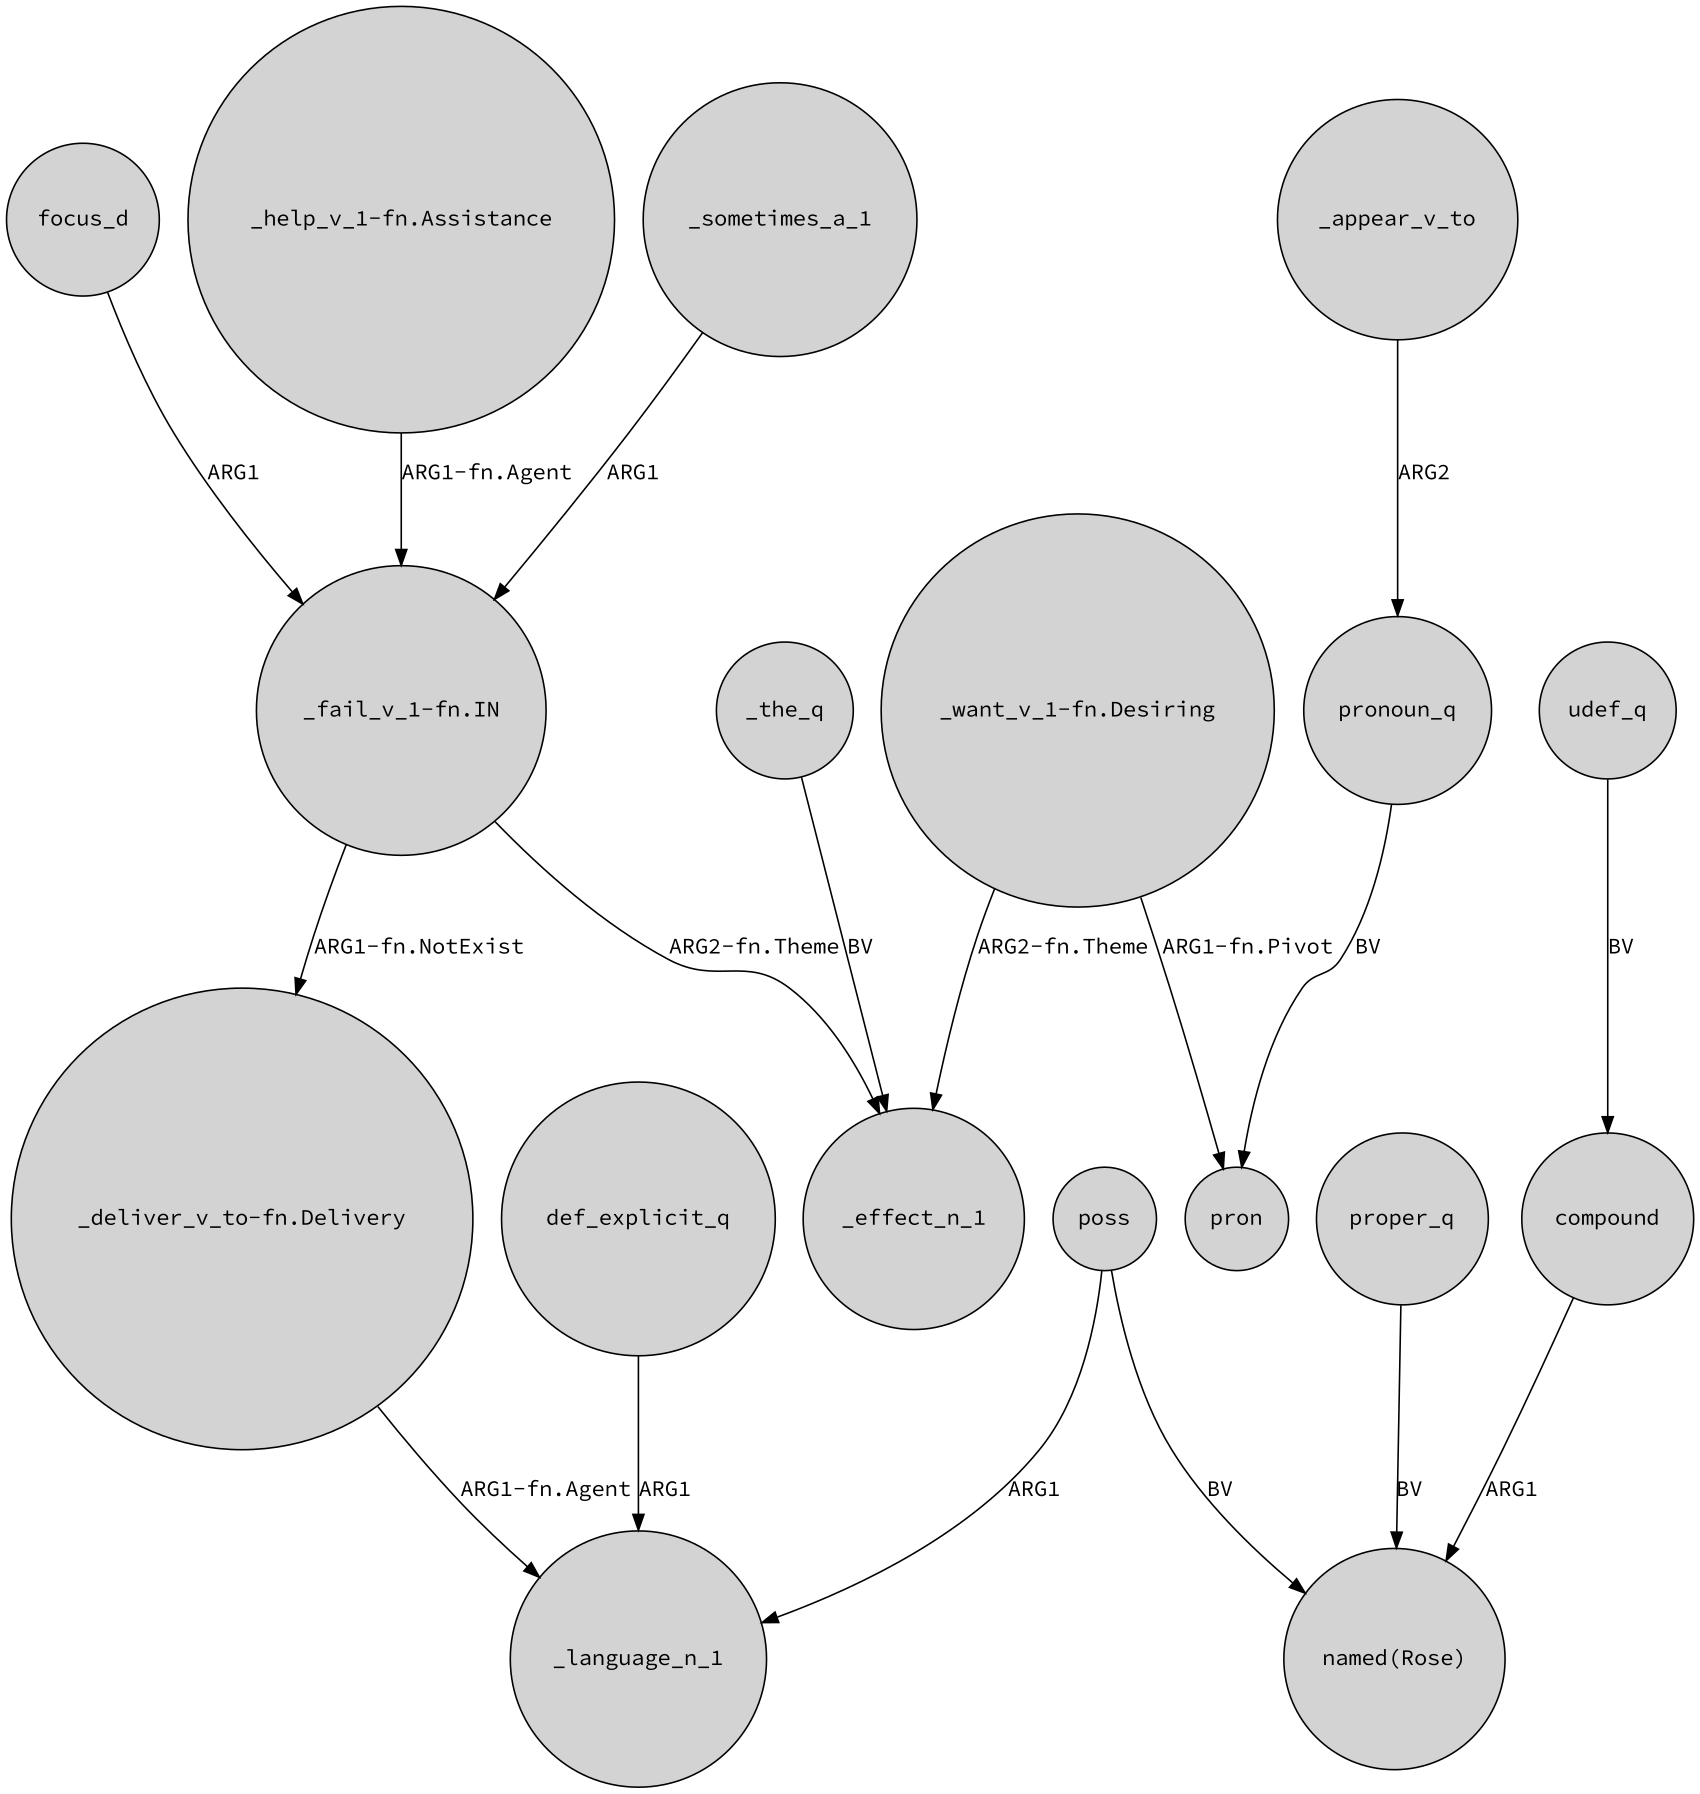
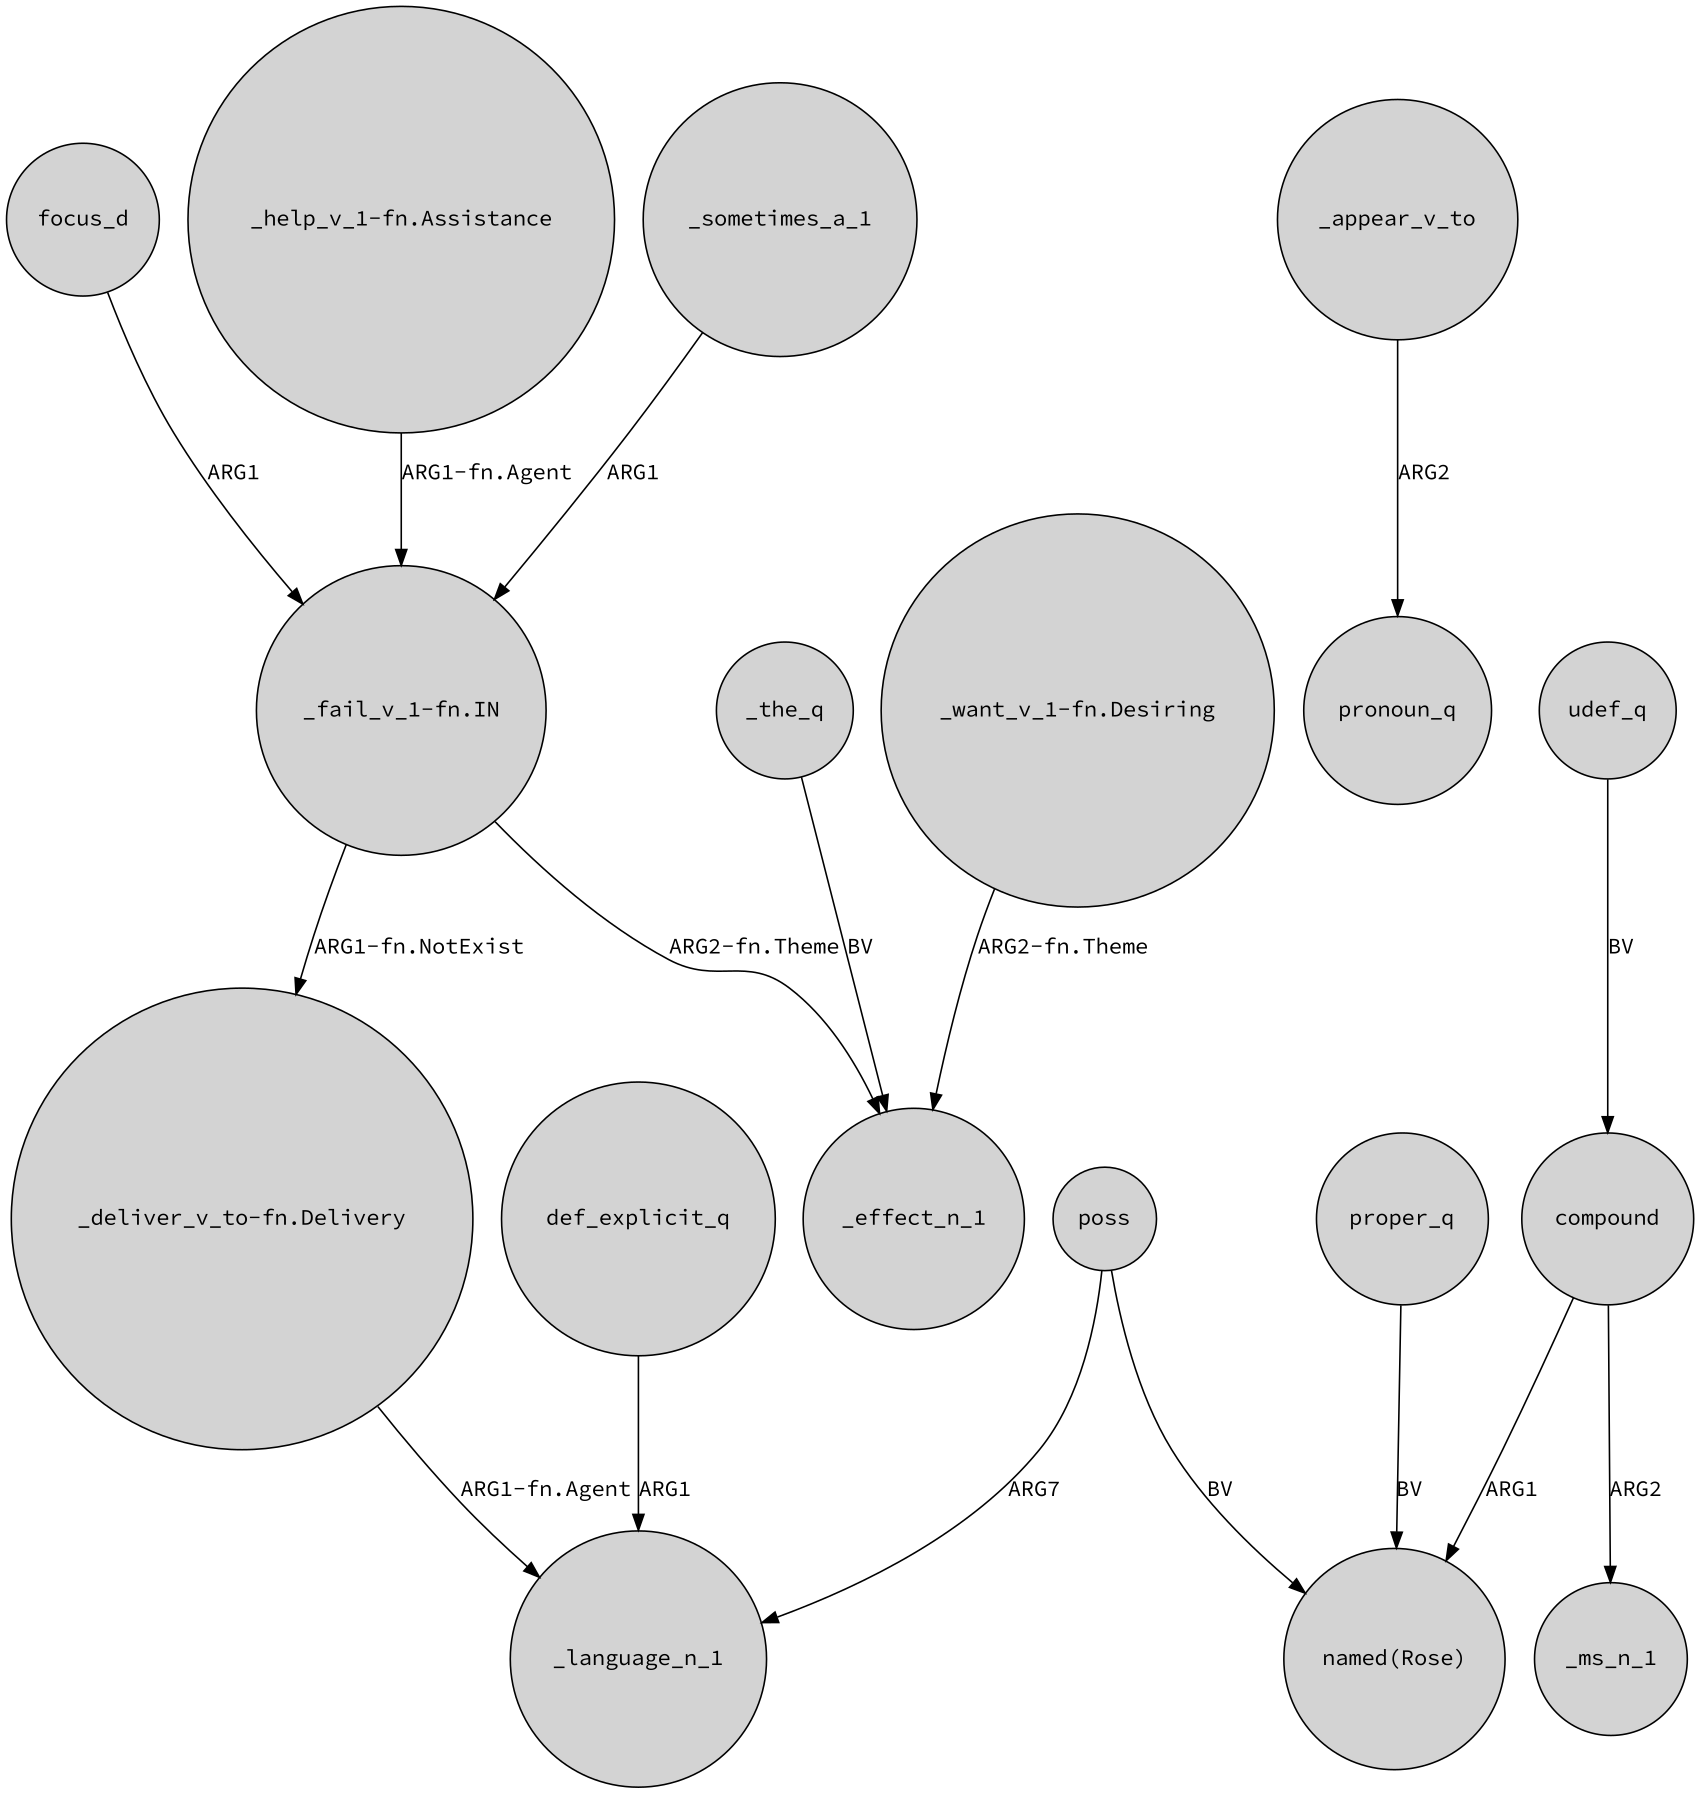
node "pron": removed
edge "poss" -> "_language_n_1": label "ARG1" -> "ARG7"
node "_ms_n_1": added
